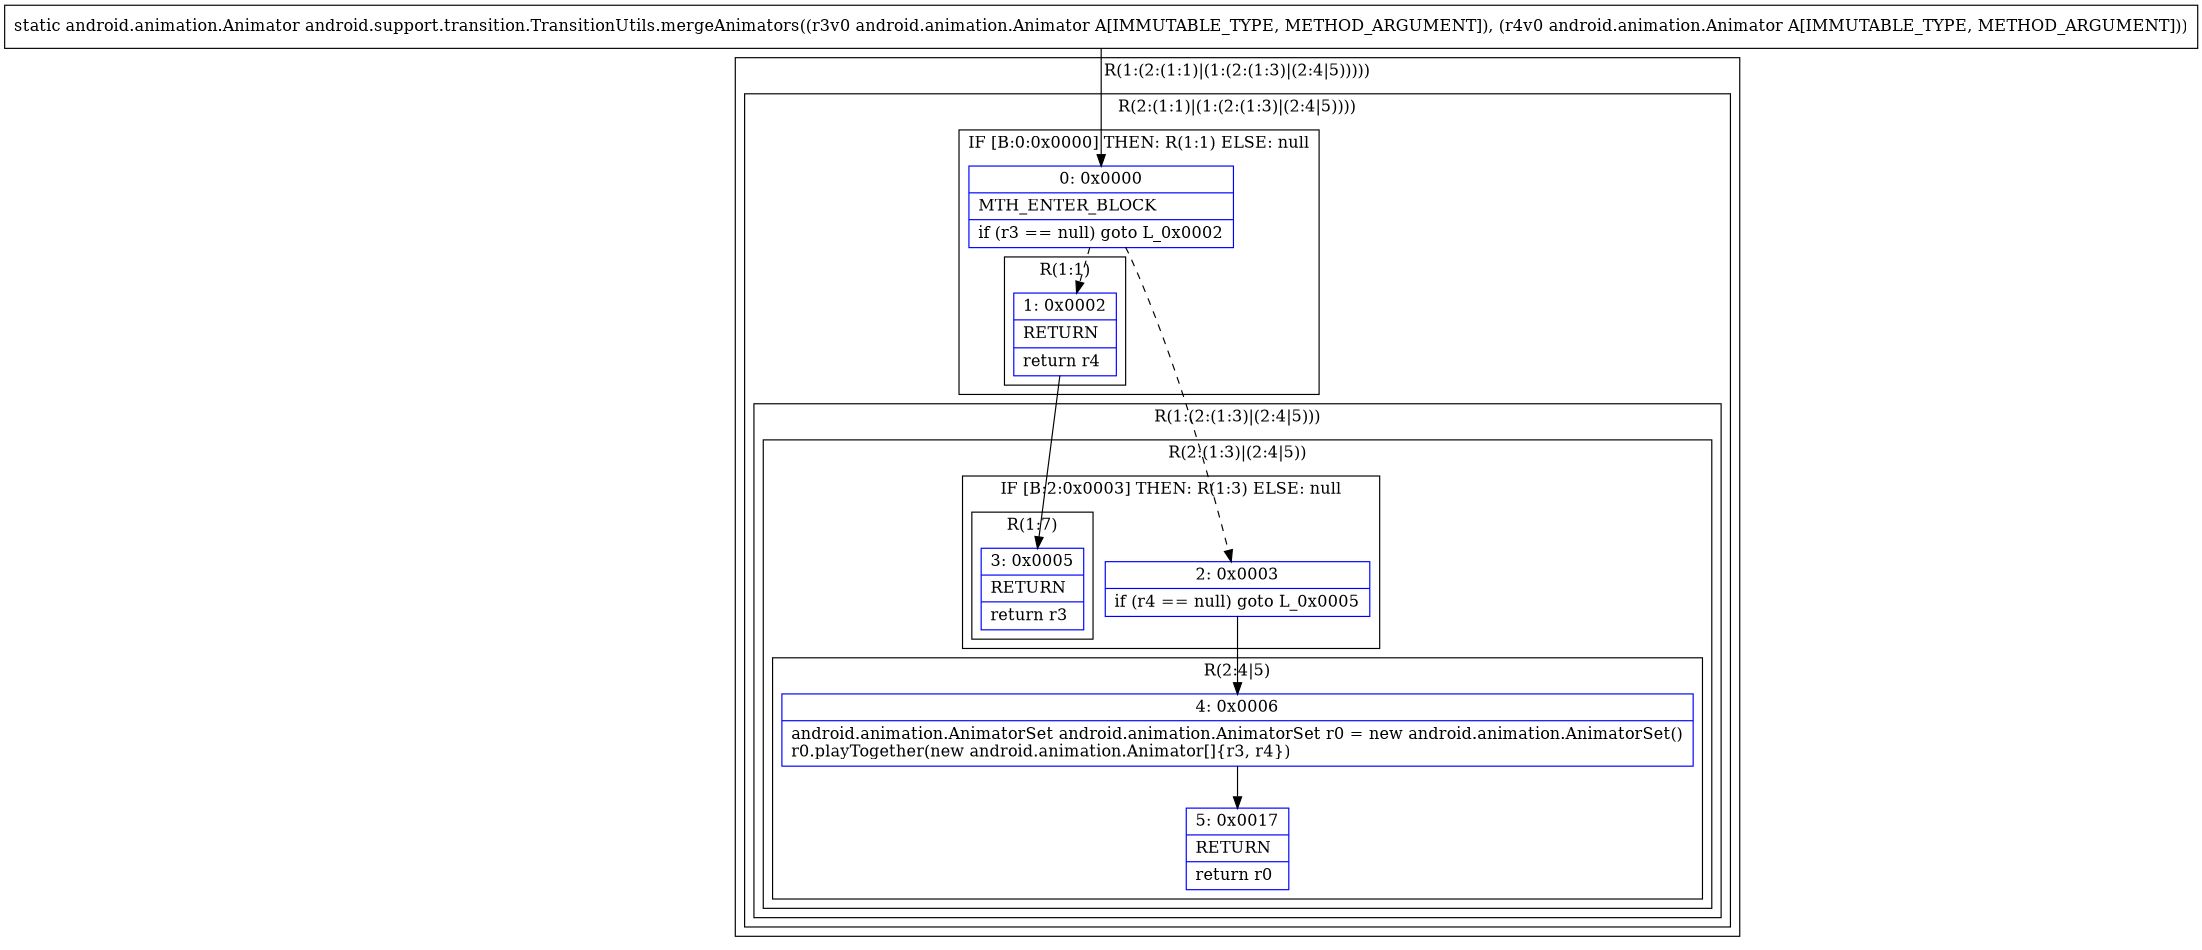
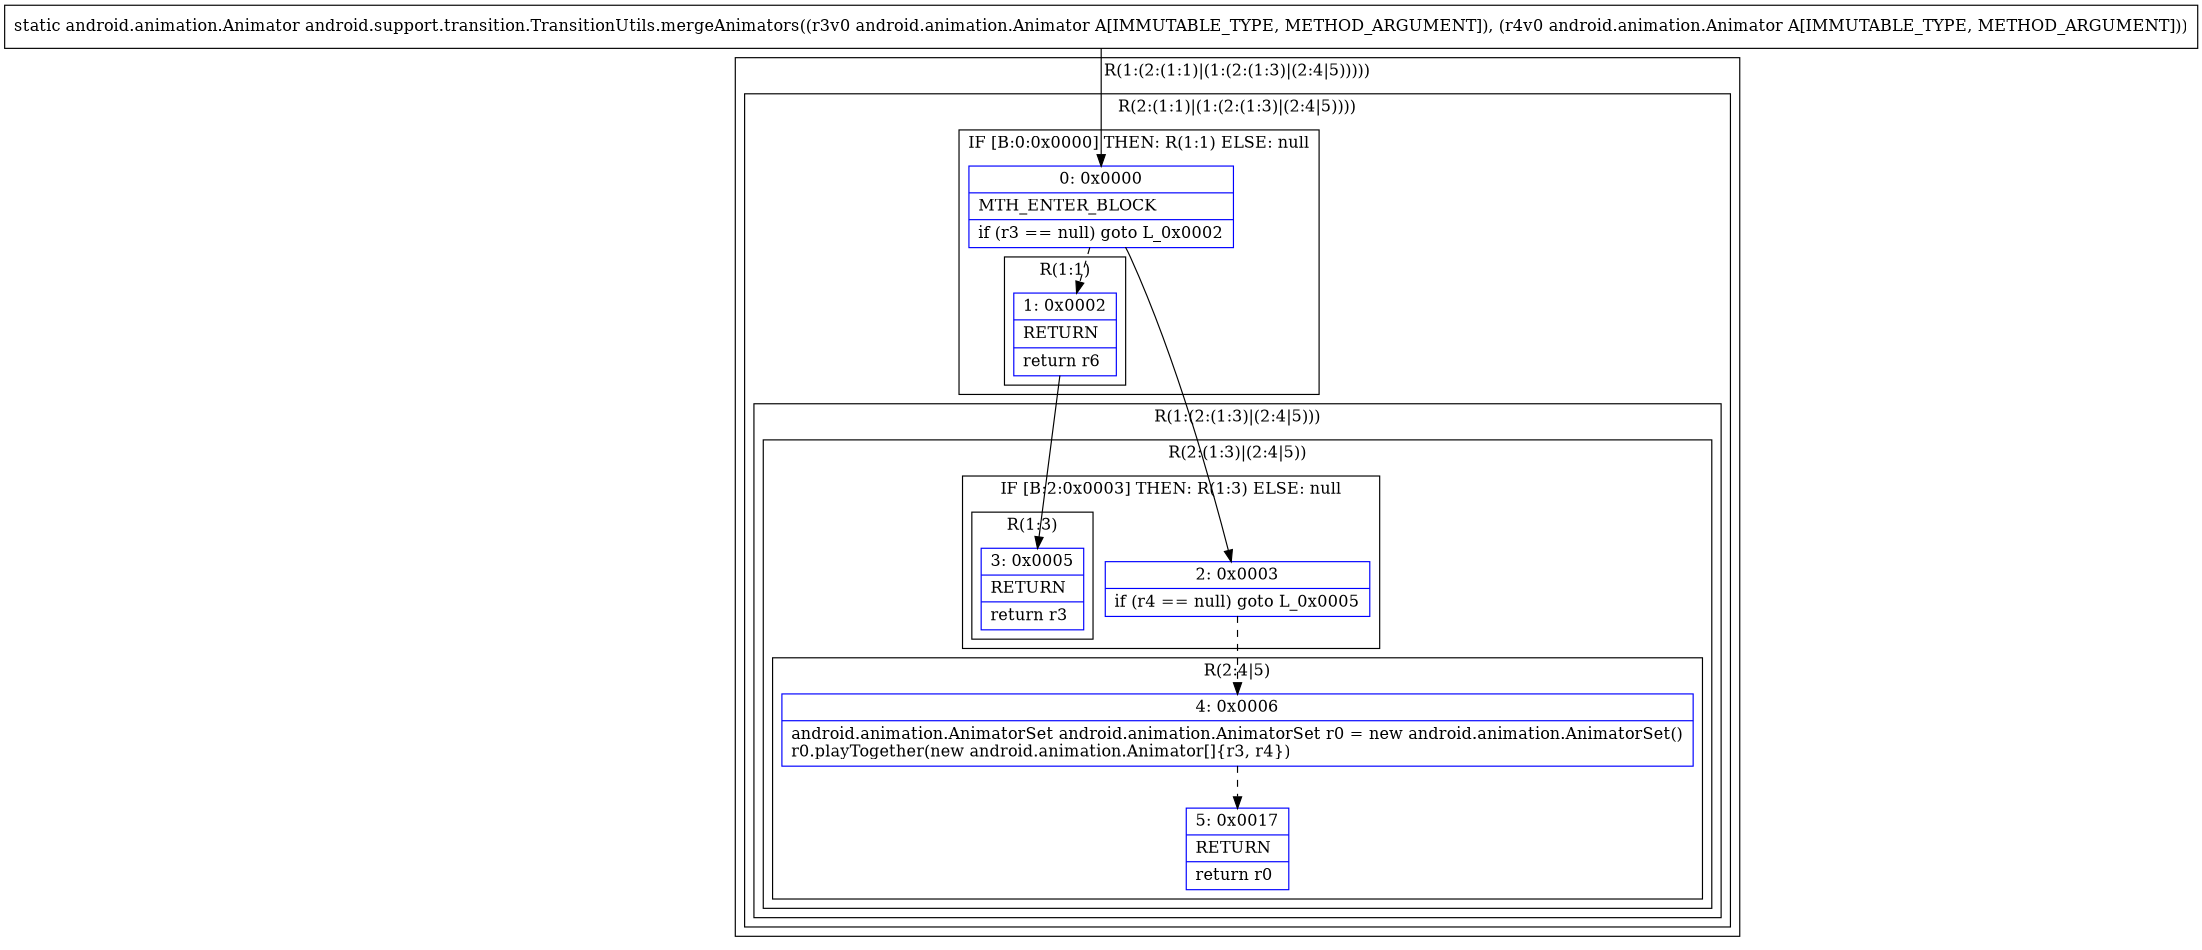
node "1: 0x0002": text "return r4" -> "return r6"
edge "0: 0x0000" -> "2: 0x0003": style dashed -> solid
cluster "R(1:7)": label "R(1:7)" -> "R(1:3)"
edge "2: 0x0003" -> "4: 0x0006": style solid -> dashed
edge "4: 0x0006" -> "5: 0x0017": style solid -> dashed
